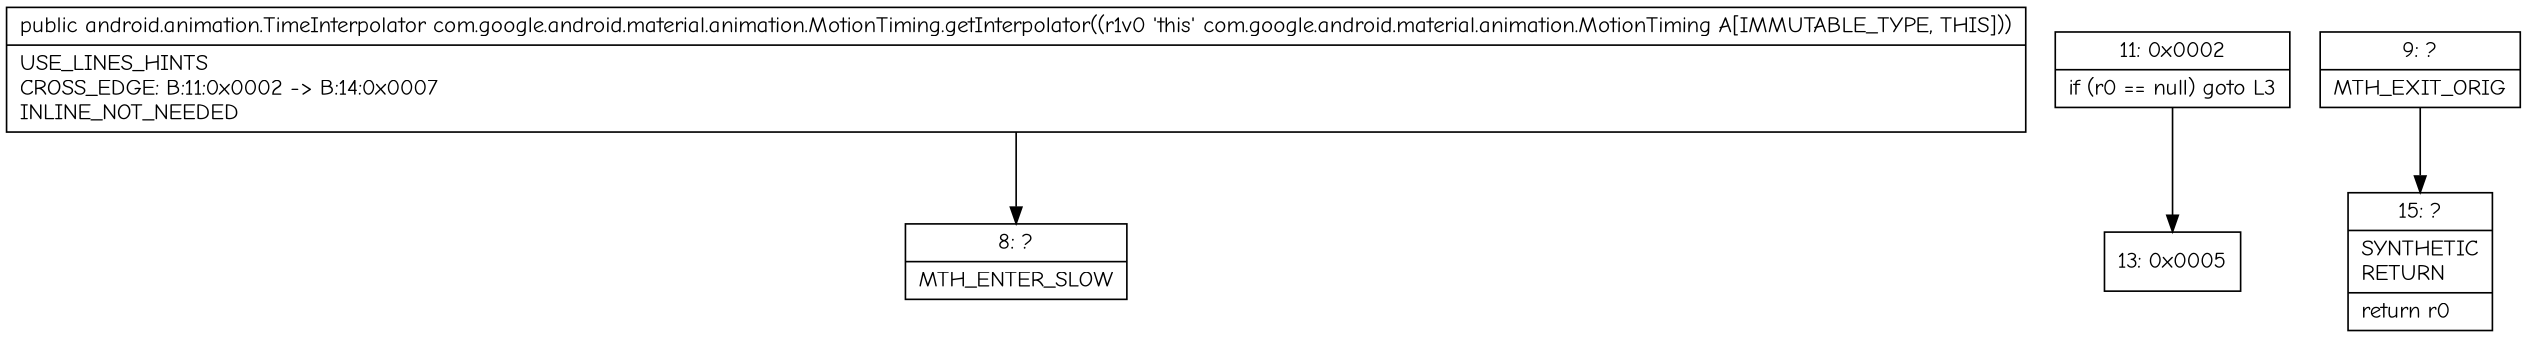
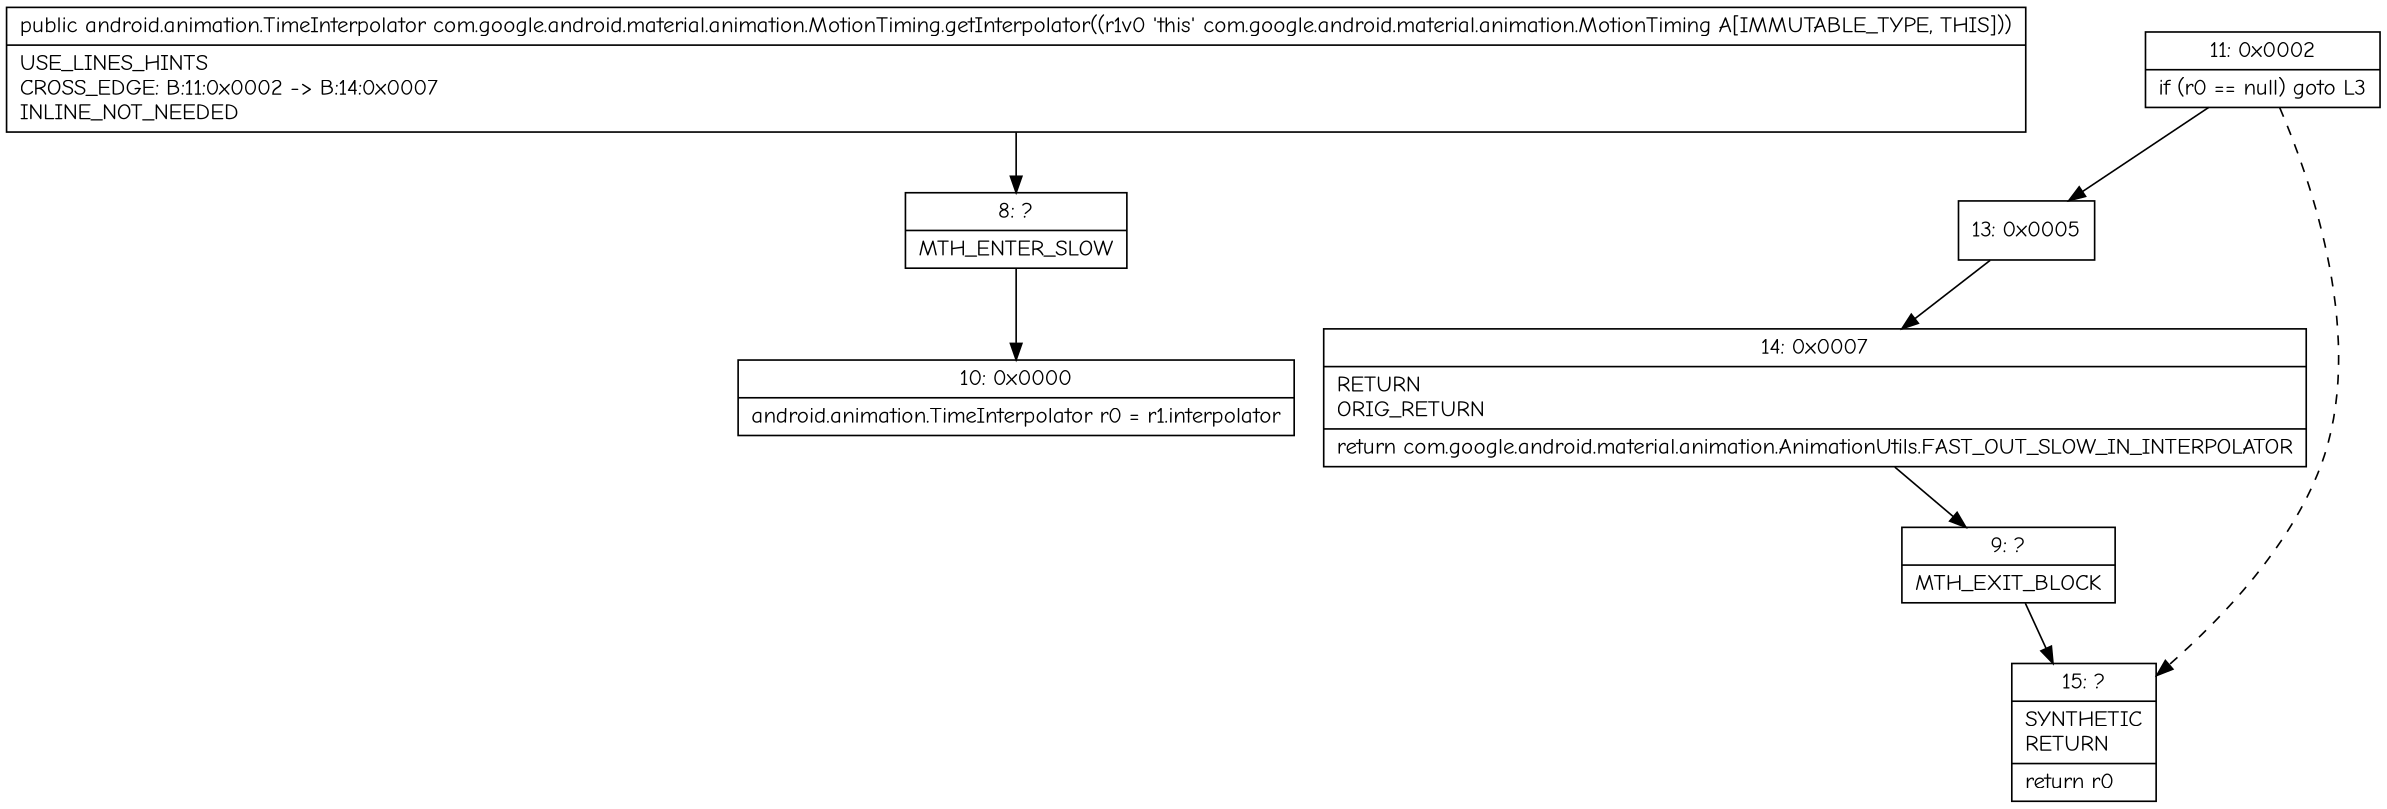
node "9: ?": text "MTH_EXIT_ORIG" -> "MTH_EXIT_BLOCK"
node "10: 0x0000": added
node "14: 0x0007": added
edge "11: 0x0002" -> "15: ?": added
